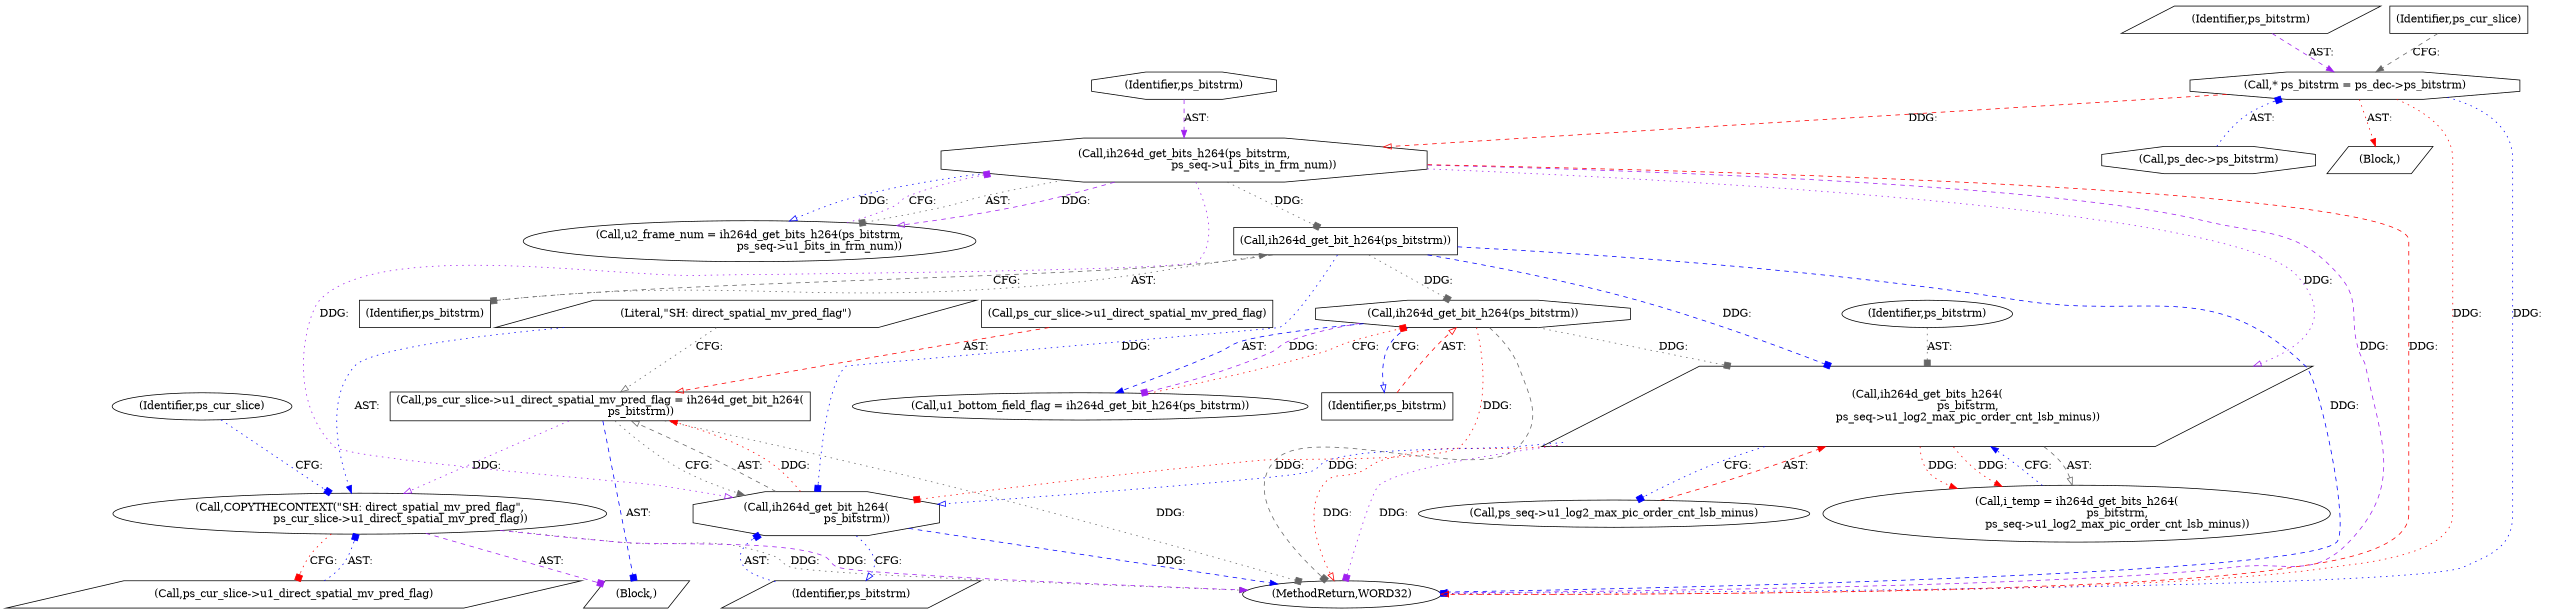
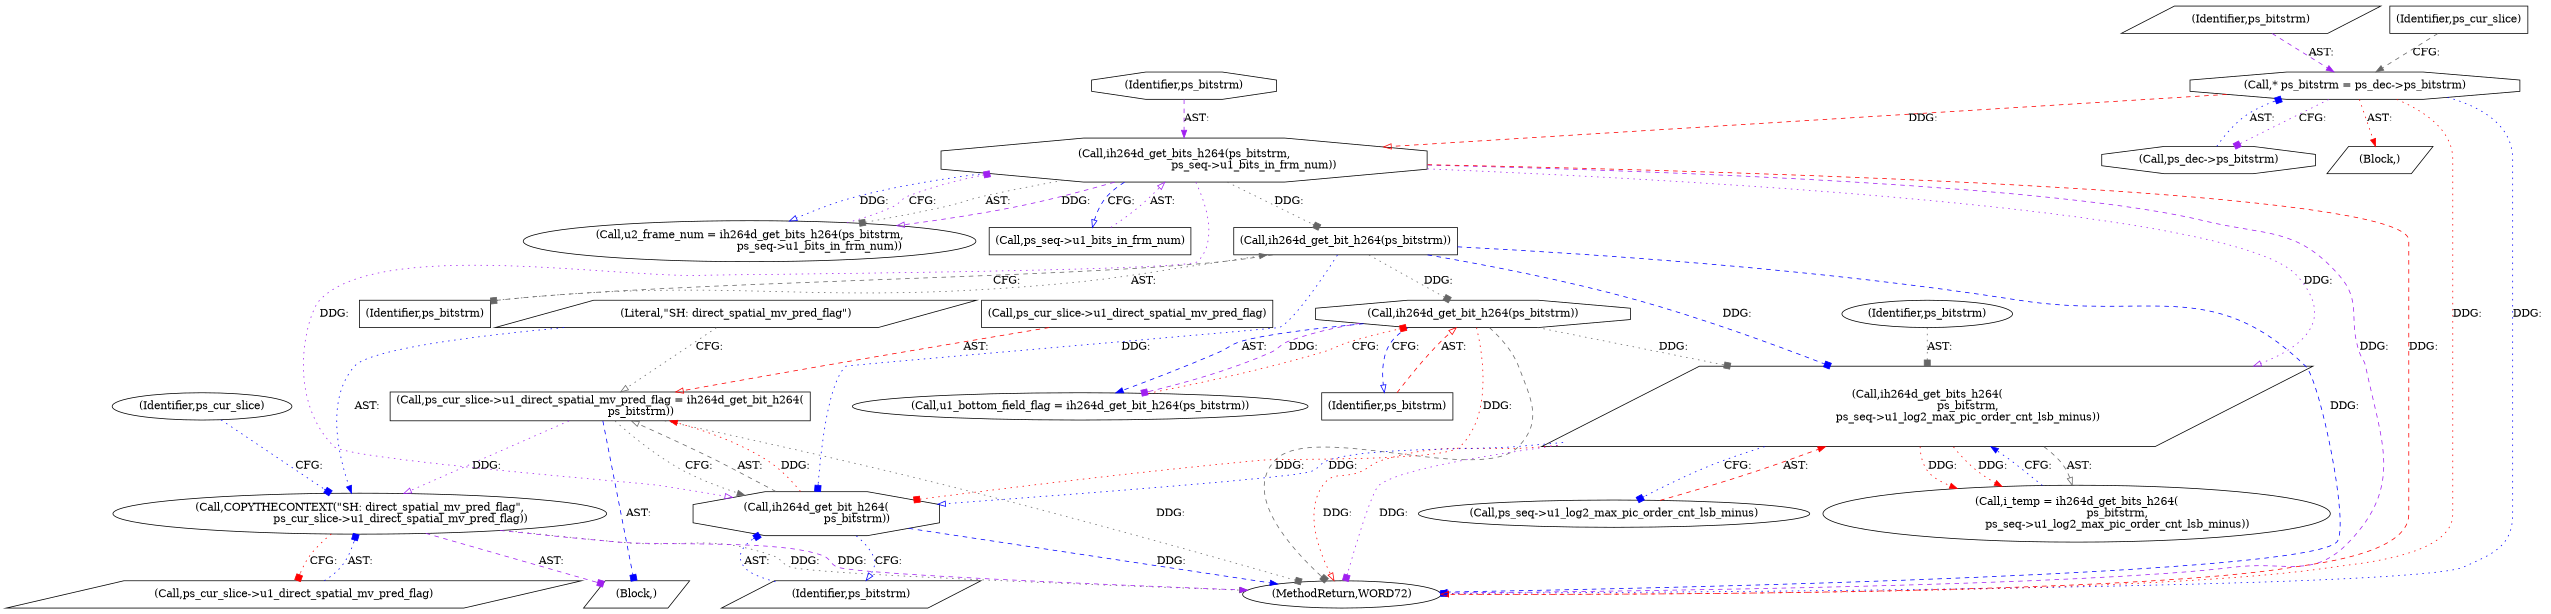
edge "(Call,* ps_bitstrm = ps_dec->ps_bitstrm)" -> "(Call,ps_dec->ps_bitstrm)": added, label "CFG:"
node "(Call,ps_seq->u1_bits_in_frm_num)": added
node "(MethodReturn,WORD32)": label "(MethodReturn,WORD32)" -> "(MethodReturn,WORD72)"
